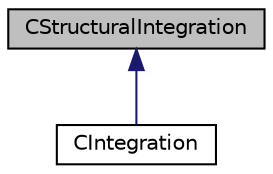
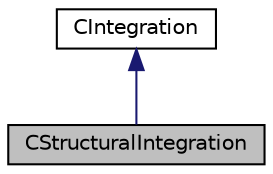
edge "CIntegration" -> "CStructuralIntegration": reversed
